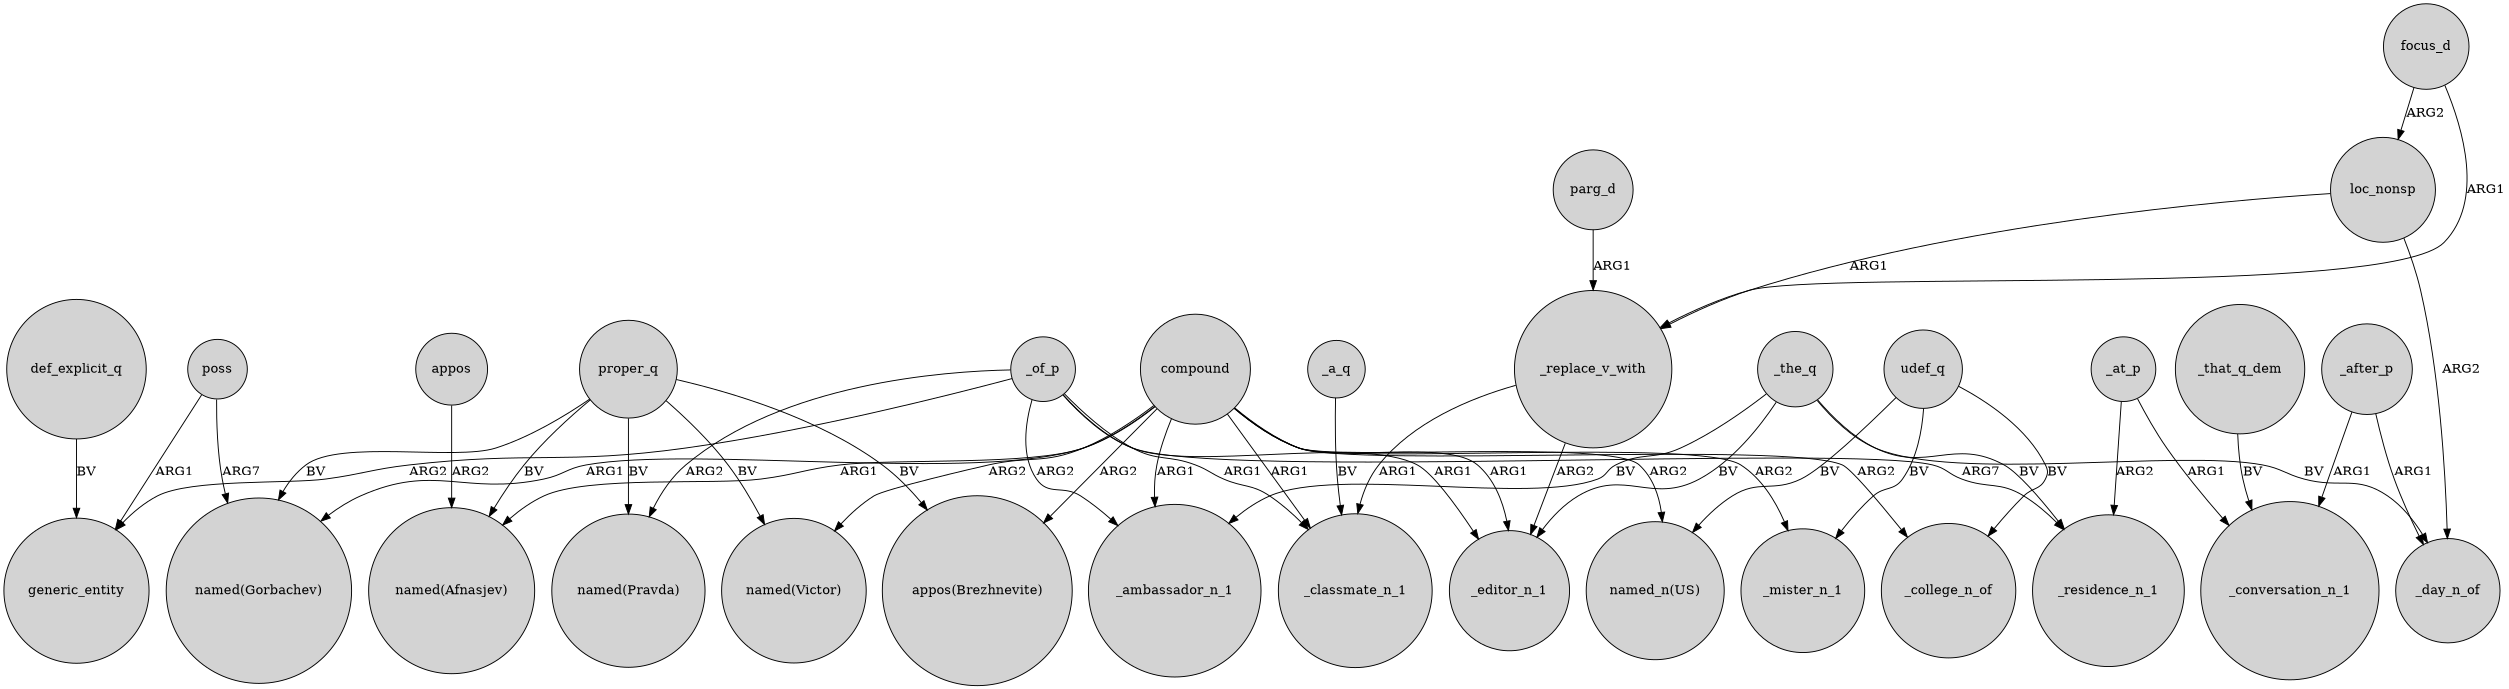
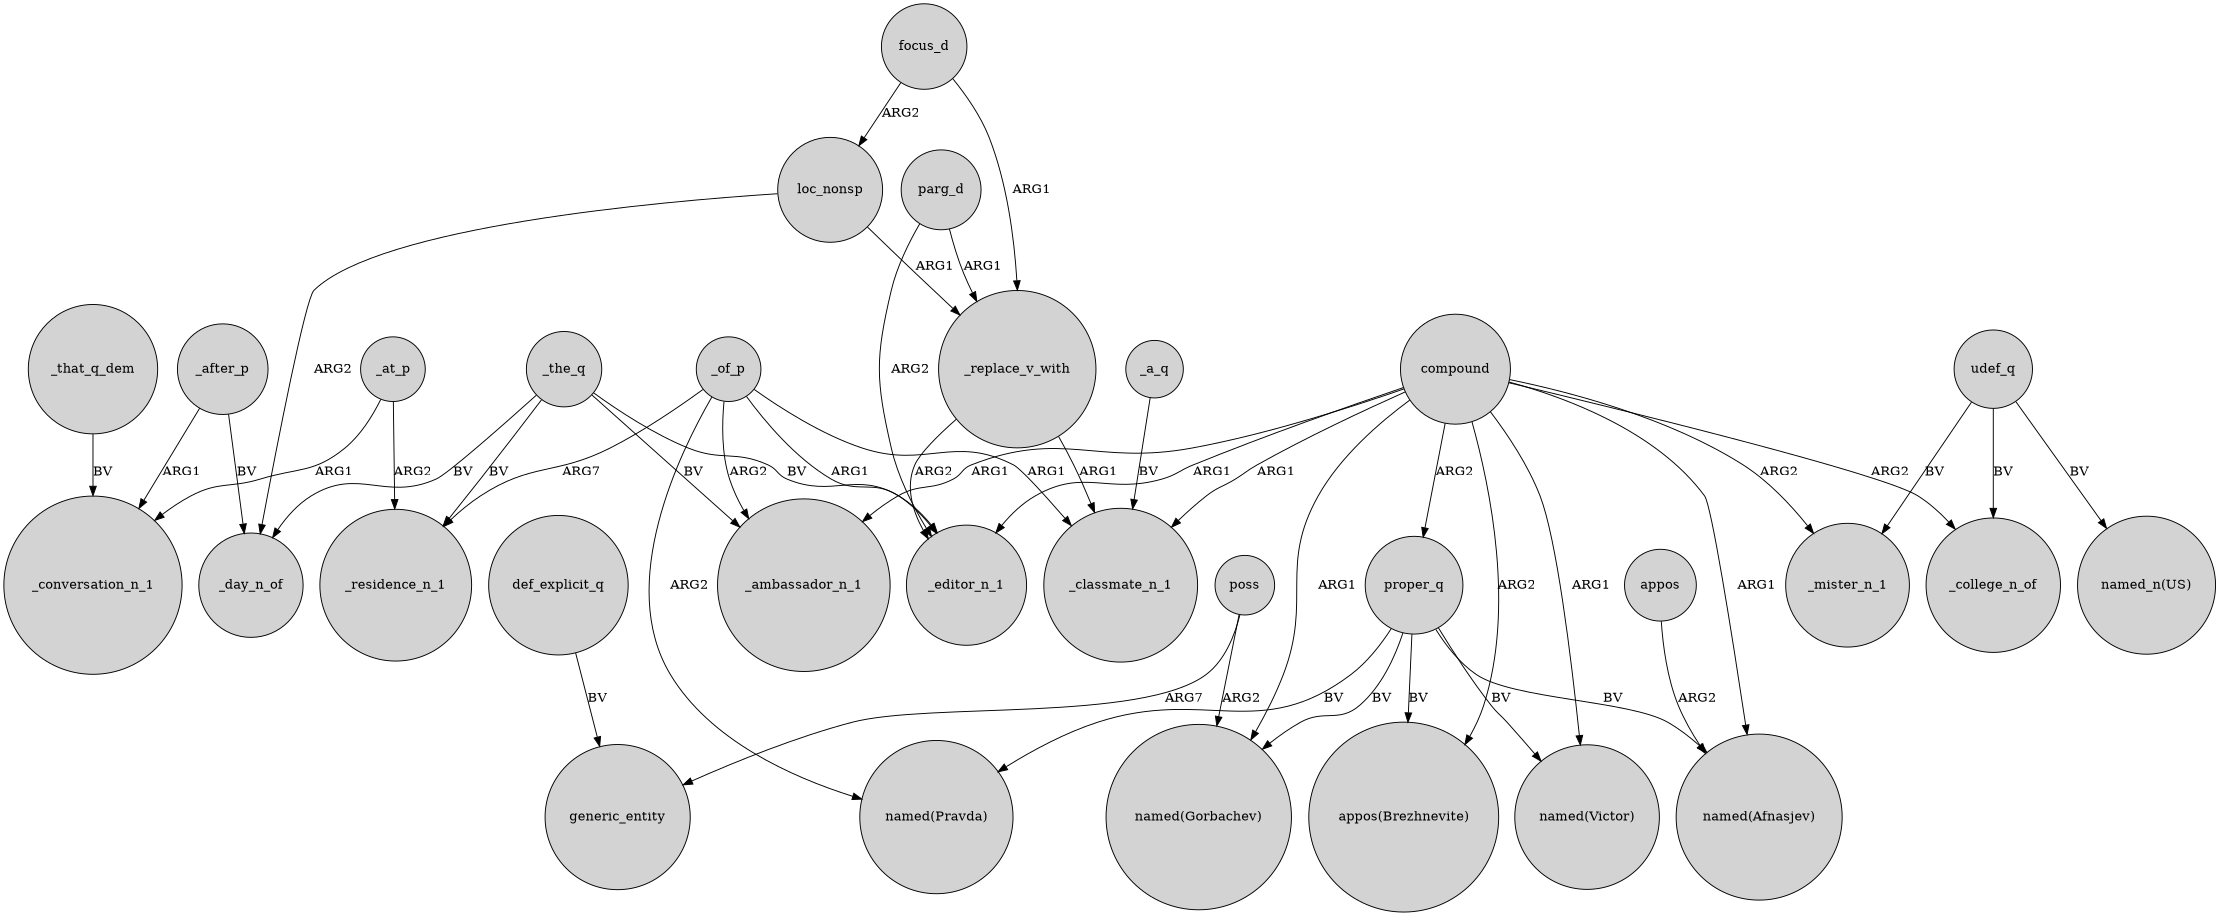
edge "parg_d" -> "_editor_n_1": added, label "ARG2"
edge "compound" -> "named_n(US)": now "compound" -> "proper_q"
edge "_of_p" -> "generic_entity": removed, label "ARG2"
edge "poss" -> "generic_entity": label "ARG1" -> "ARG7"
edge "poss" -> "named(Gorbachev)": label "ARG7" -> "ARG2"
edge "compound" -> "named(Victor)": label "ARG2" -> "ARG1"
edge "_after_p" -> "_day_n_of": label "ARG1" -> "BV"
